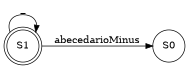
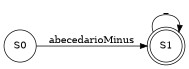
edge "S1" -> "S0": reversed
